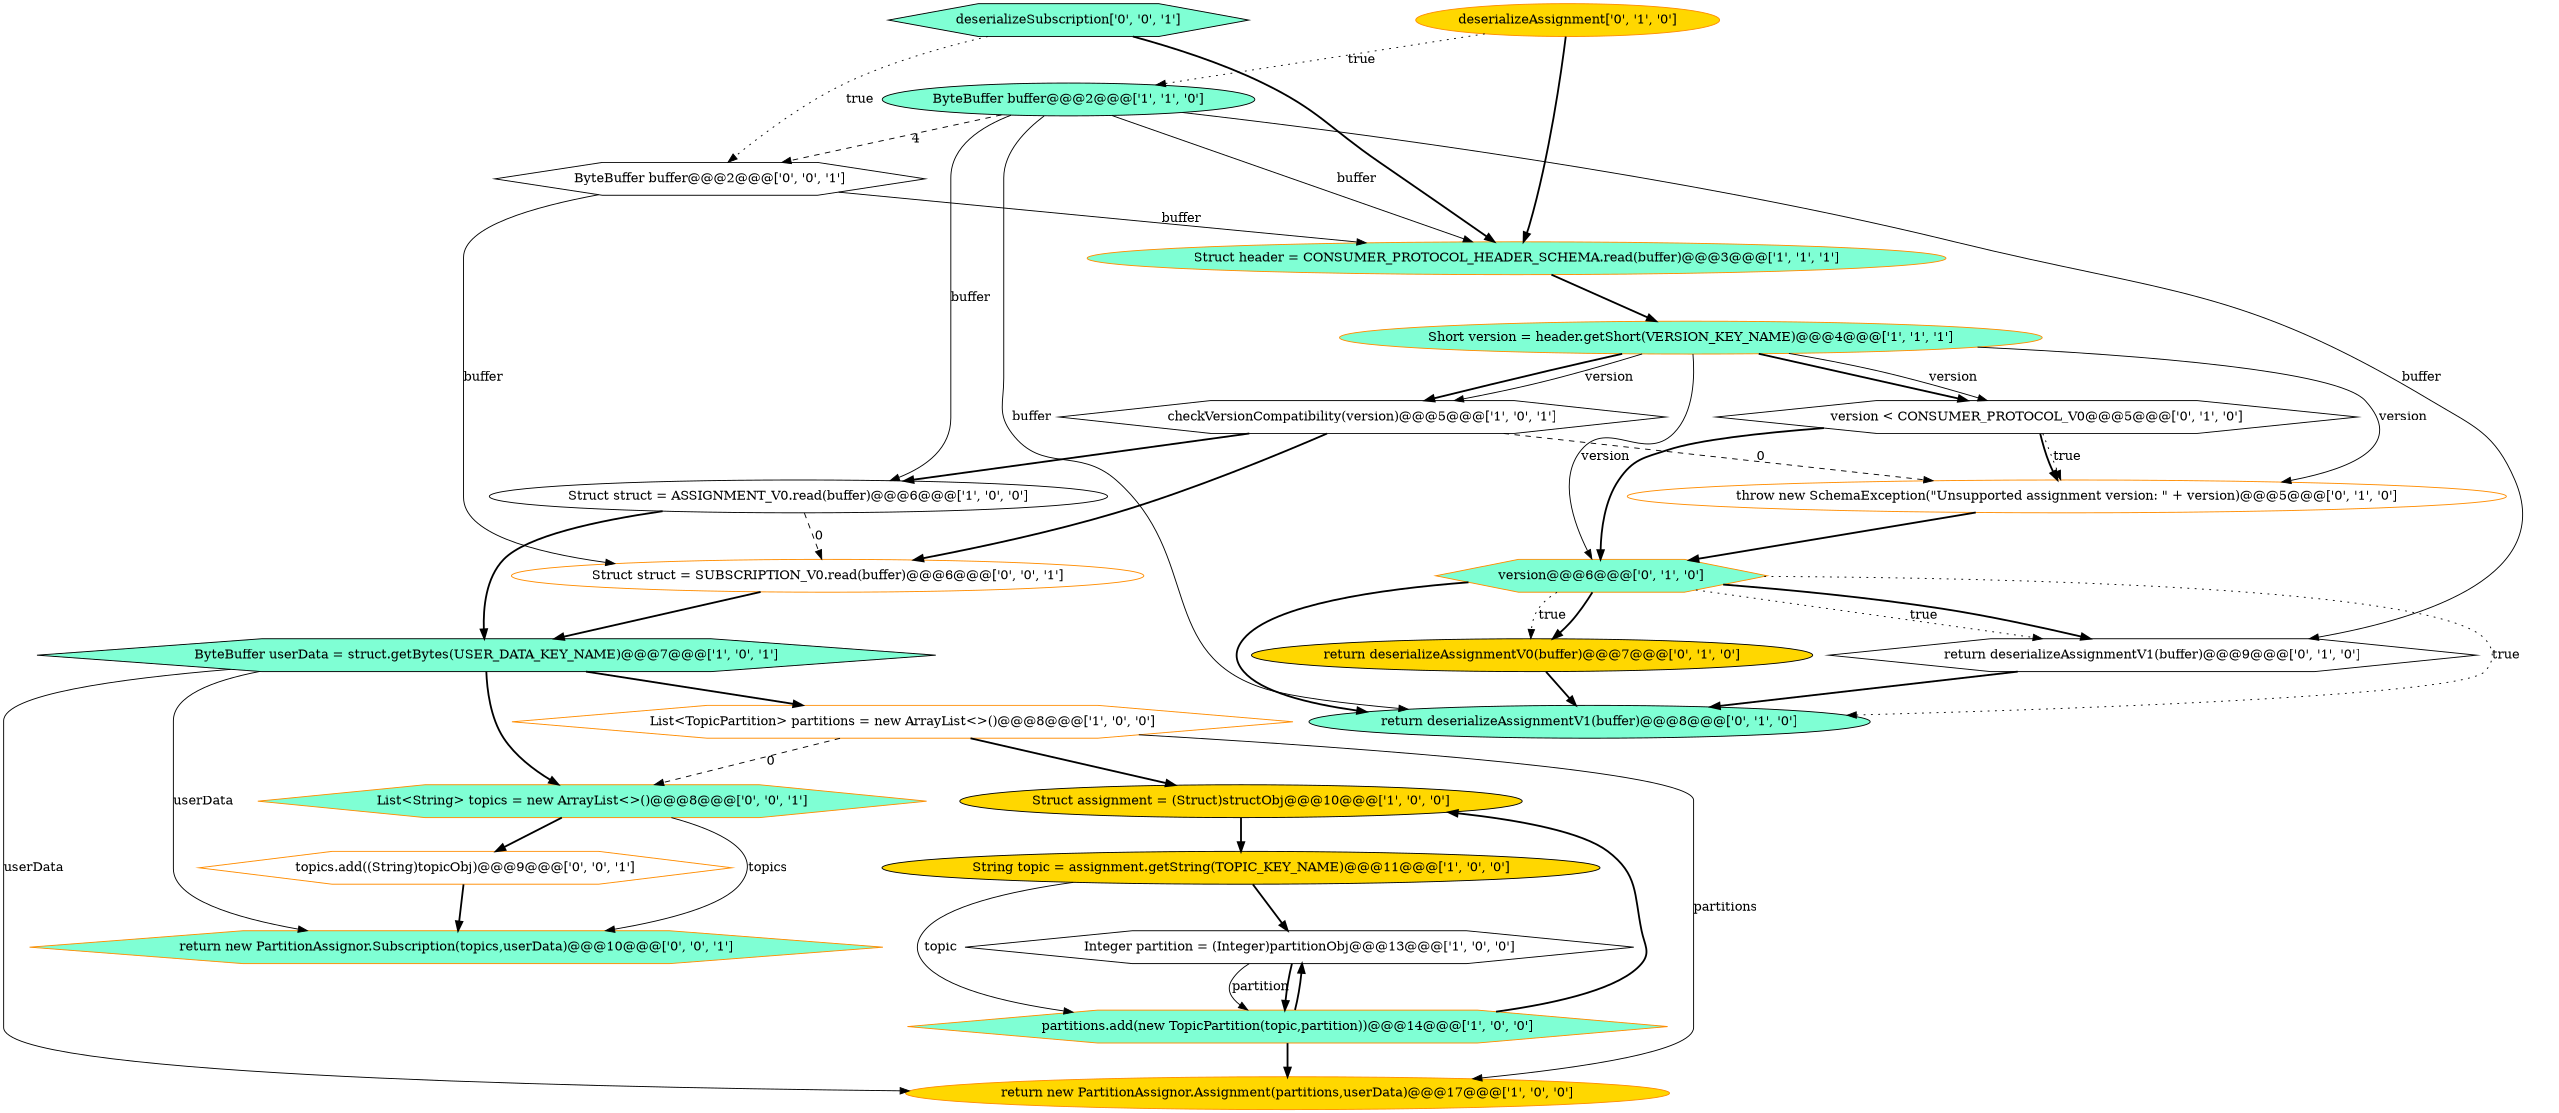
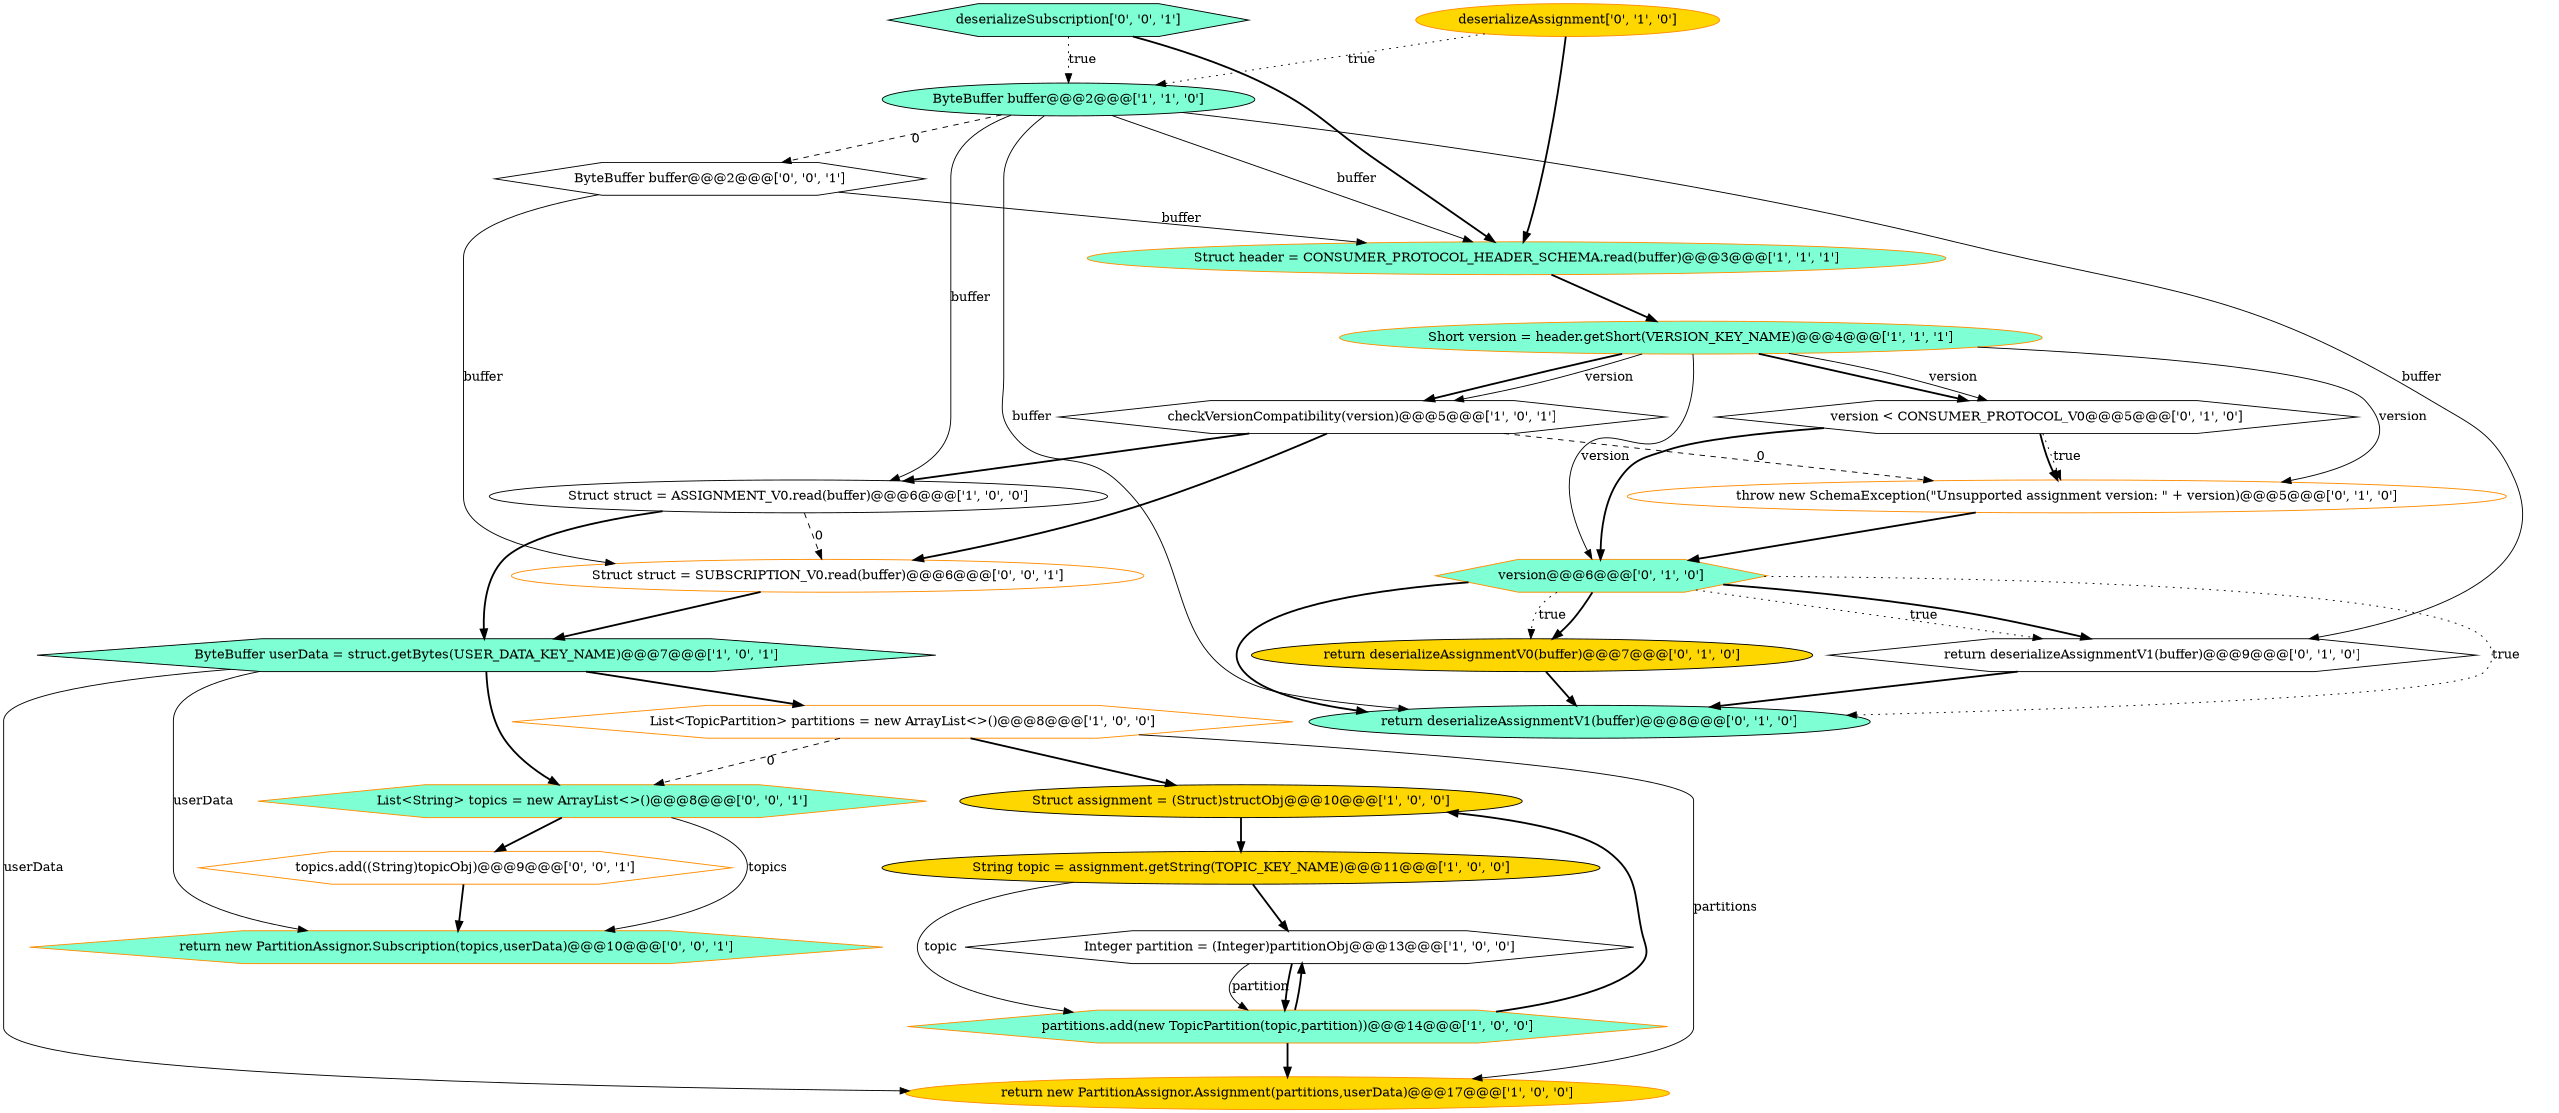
edge "deserializeSubscription['0', '0', '1']" -> "ByteBuffer buffer@@@2@@@['0', '0', '1']": now "deserializeSubscription['0', '0', '1']" -> "ByteBuffer buffer@@@2@@@['1', '1', '0']"
edge "ByteBuffer buffer@@@2@@@['1', '1', '0']" -> "ByteBuffer buffer@@@2@@@['0', '0', '1']": label "4" -> "0"
